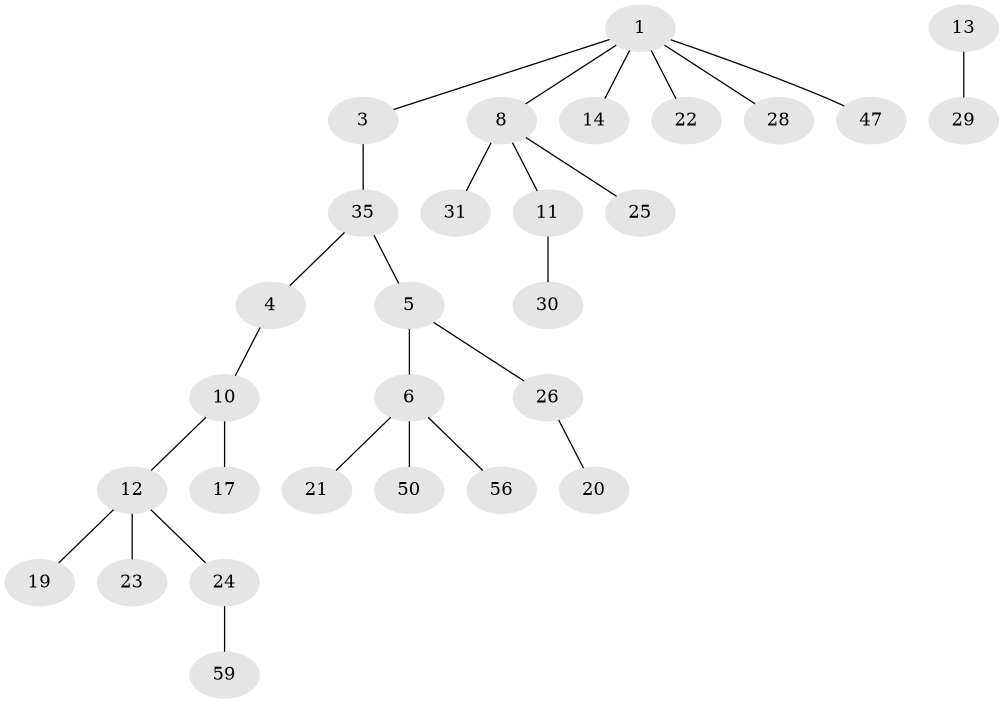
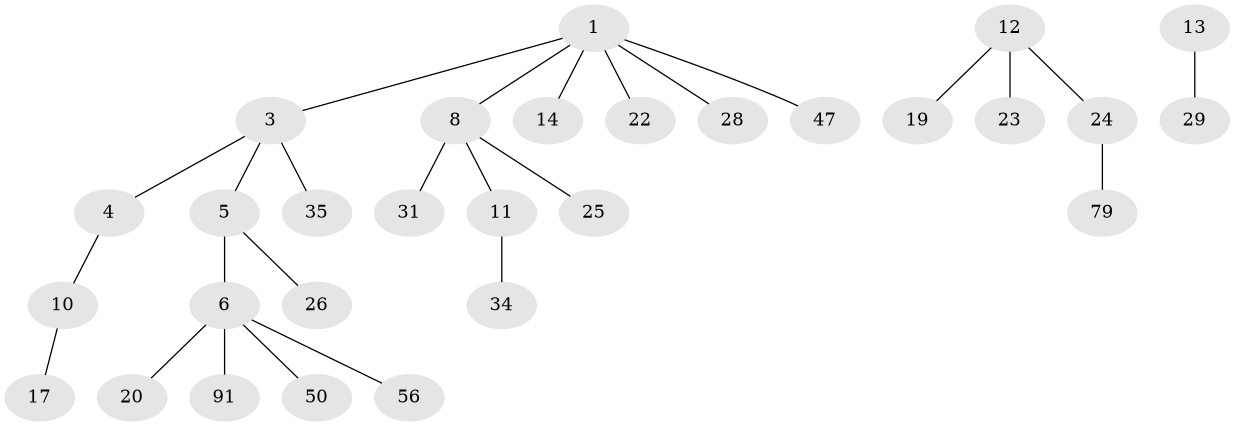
edge "35" -- "4": now "3" -- "4"
edge "35" -- "5": now "3" -- "5"
node "30": label "30" -> "34"
edge "10" -- "12": removed
edge "26" -- "20": now "6" -- "20"
node "21": label "21" -> "91"
node "59": label "59" -> "79"
